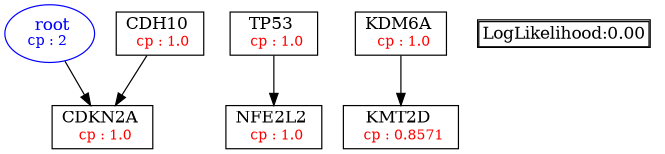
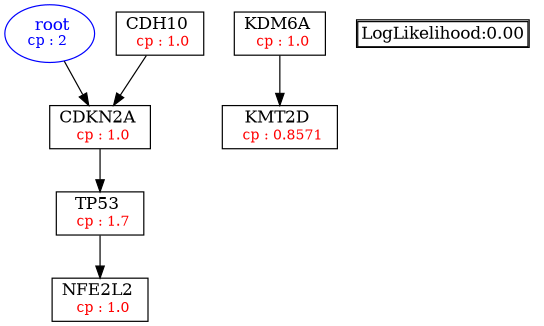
node "TP53": text "cp : 1.0" -> "cp : 1.7"
edge "CDKN2A" -> "TP53": added
